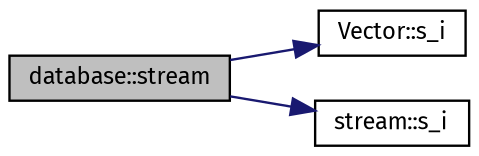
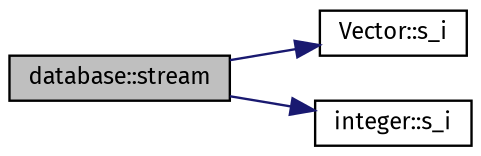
node "stream::s_i": label "stream::s_i" -> "integer::s_i"
